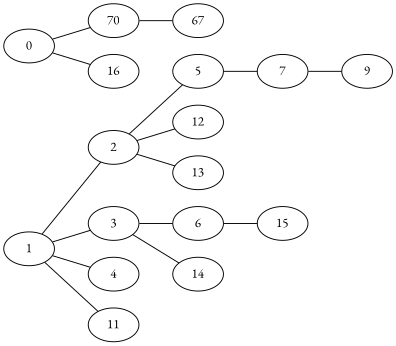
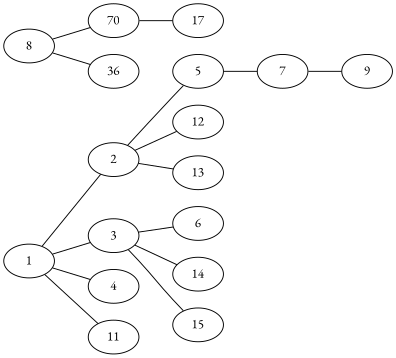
node "67": label "67" -> "17"
node "0": label "0" -> "8"
node "16": label "16" -> "36"
edge "6" -- "15": now "3" -- "15"
